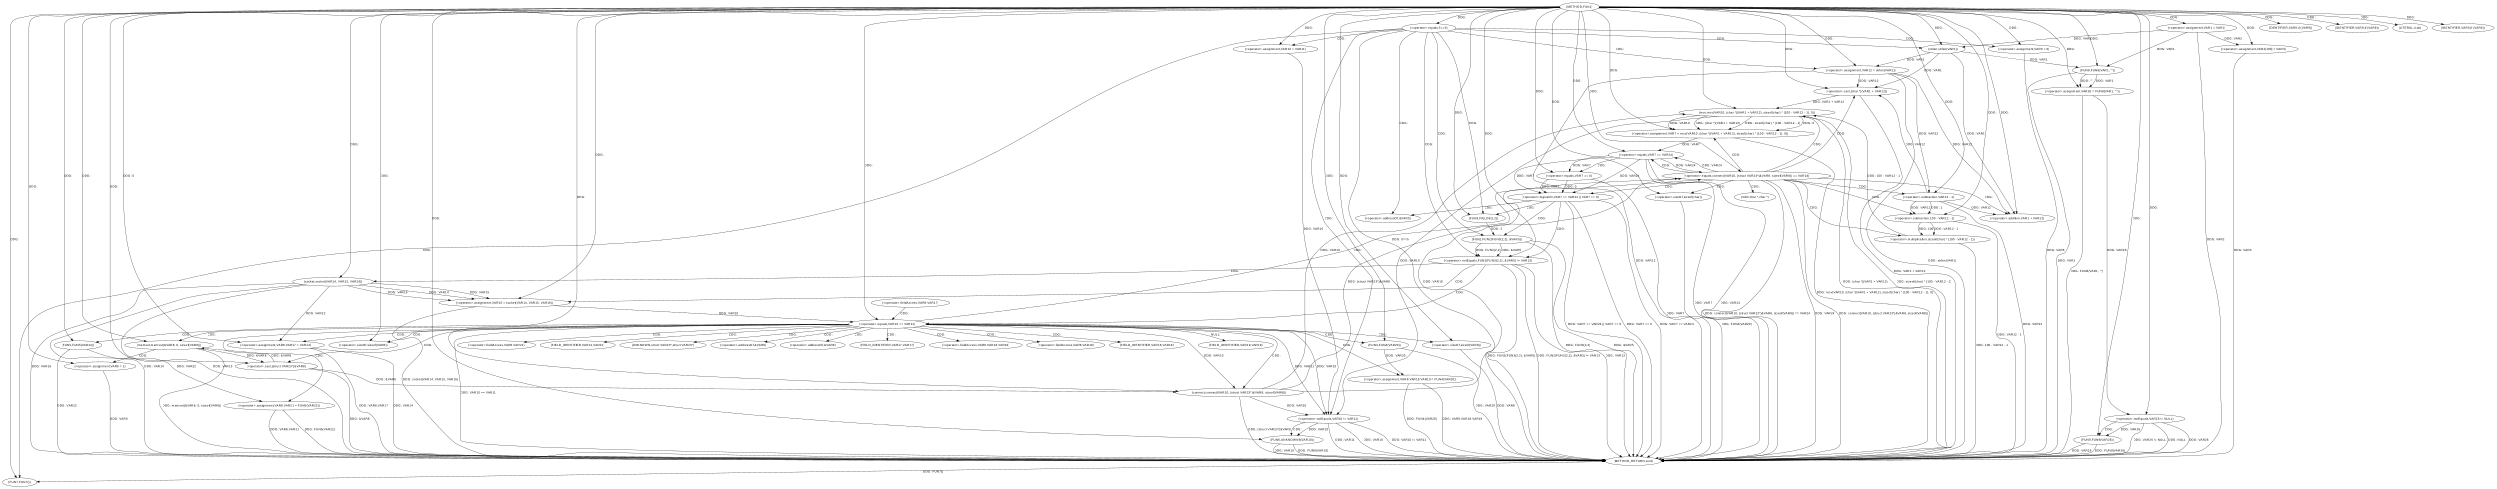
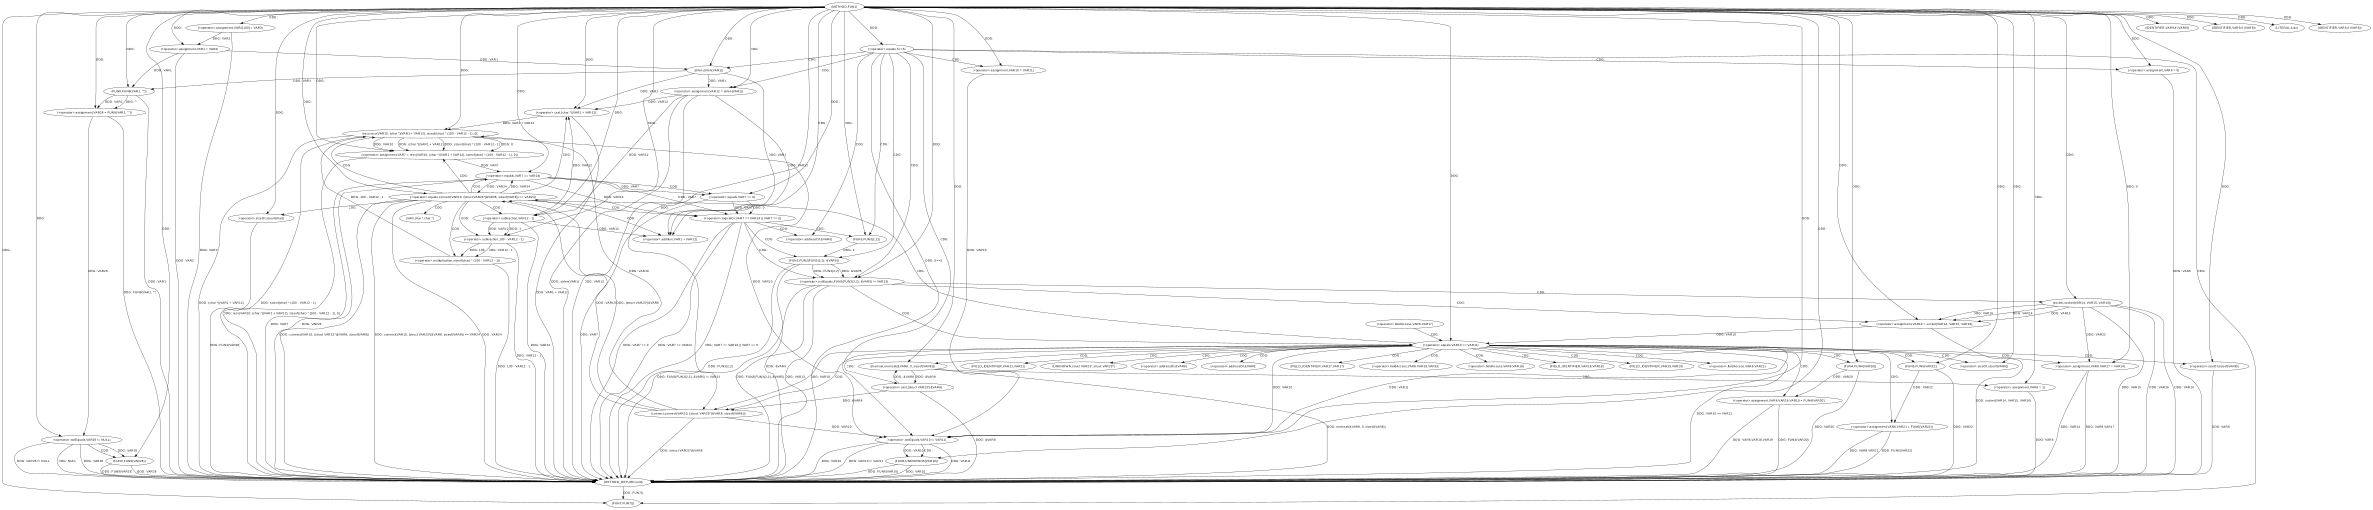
edge "(METHOD,FUN1)" -> "(<operator>.cast,(struct VAR23*)&VAR8)": now "(METHOD,FUN1)" -> "(<operator>.notEquals,VAR10 != VAR11)"
edge "(<operator>.assignment,VAR1 = VAR2)" -> "(<operator>.assignment,VAR2[100] = VAR3)": reversed
node "(FUN3,FIELD3(2,2))": label "(FUN3,FIELD3(2,2))" -> "(FUN3,FUN3(2,2))"
edge "(<operator>.equals,VAR10 == VAR11)" -> "(FIELD_IDENTIFIER,VAR19,VAR19)": label "NULL: " -> "CDG: "
